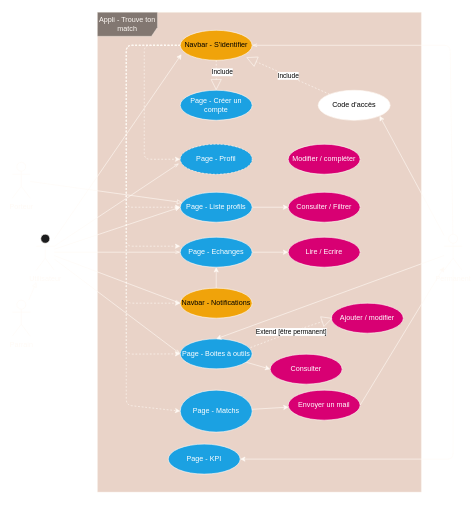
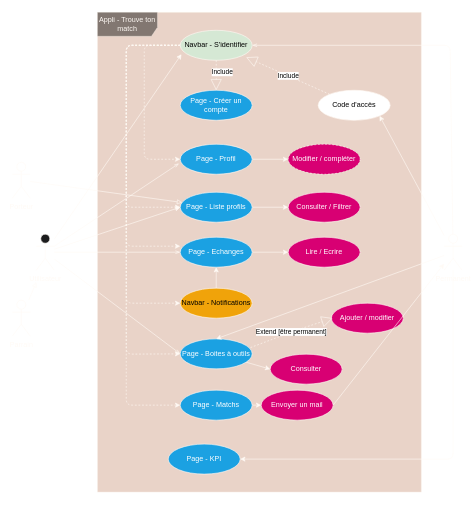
node "Navbar - S'identifier": fillcolor #f0a30a -> #d5e8d4
node "Page - Profil": style dashed -> solid
edge "Page - Profil" -> "Modifier / compléter": added
node "Modifier / compléter": style solid -> dashed
edge "Utilisateur" -> "Navbar - Notifications": removed
node "Envoyer un mail": moved (324, 405) -> (297, 405)
node "Page - Matchs": size 72x42 -> 72x30
